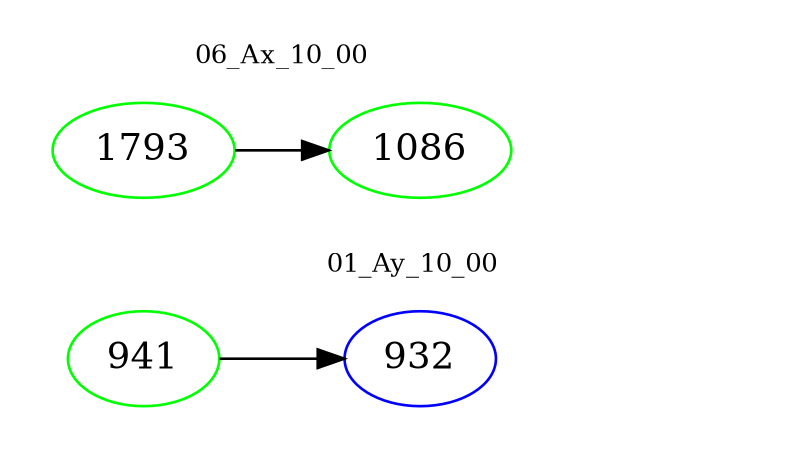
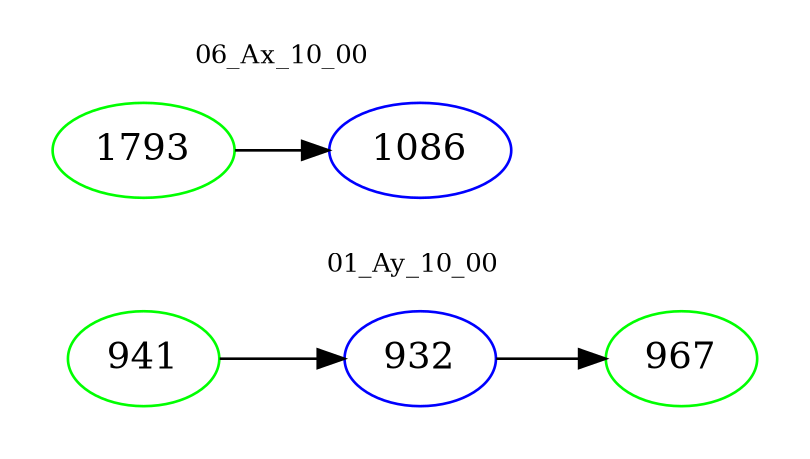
node "1086": color green -> blue
node "967": added
